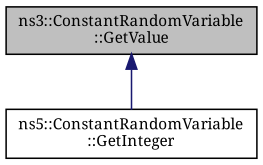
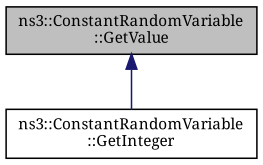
node "ns5::ConstantRandomVariable ::GetInteger": label "ns5::ConstantRandomVariable ::GetInteger" -> "ns3::ConstantRandomVariable ::GetInteger"
